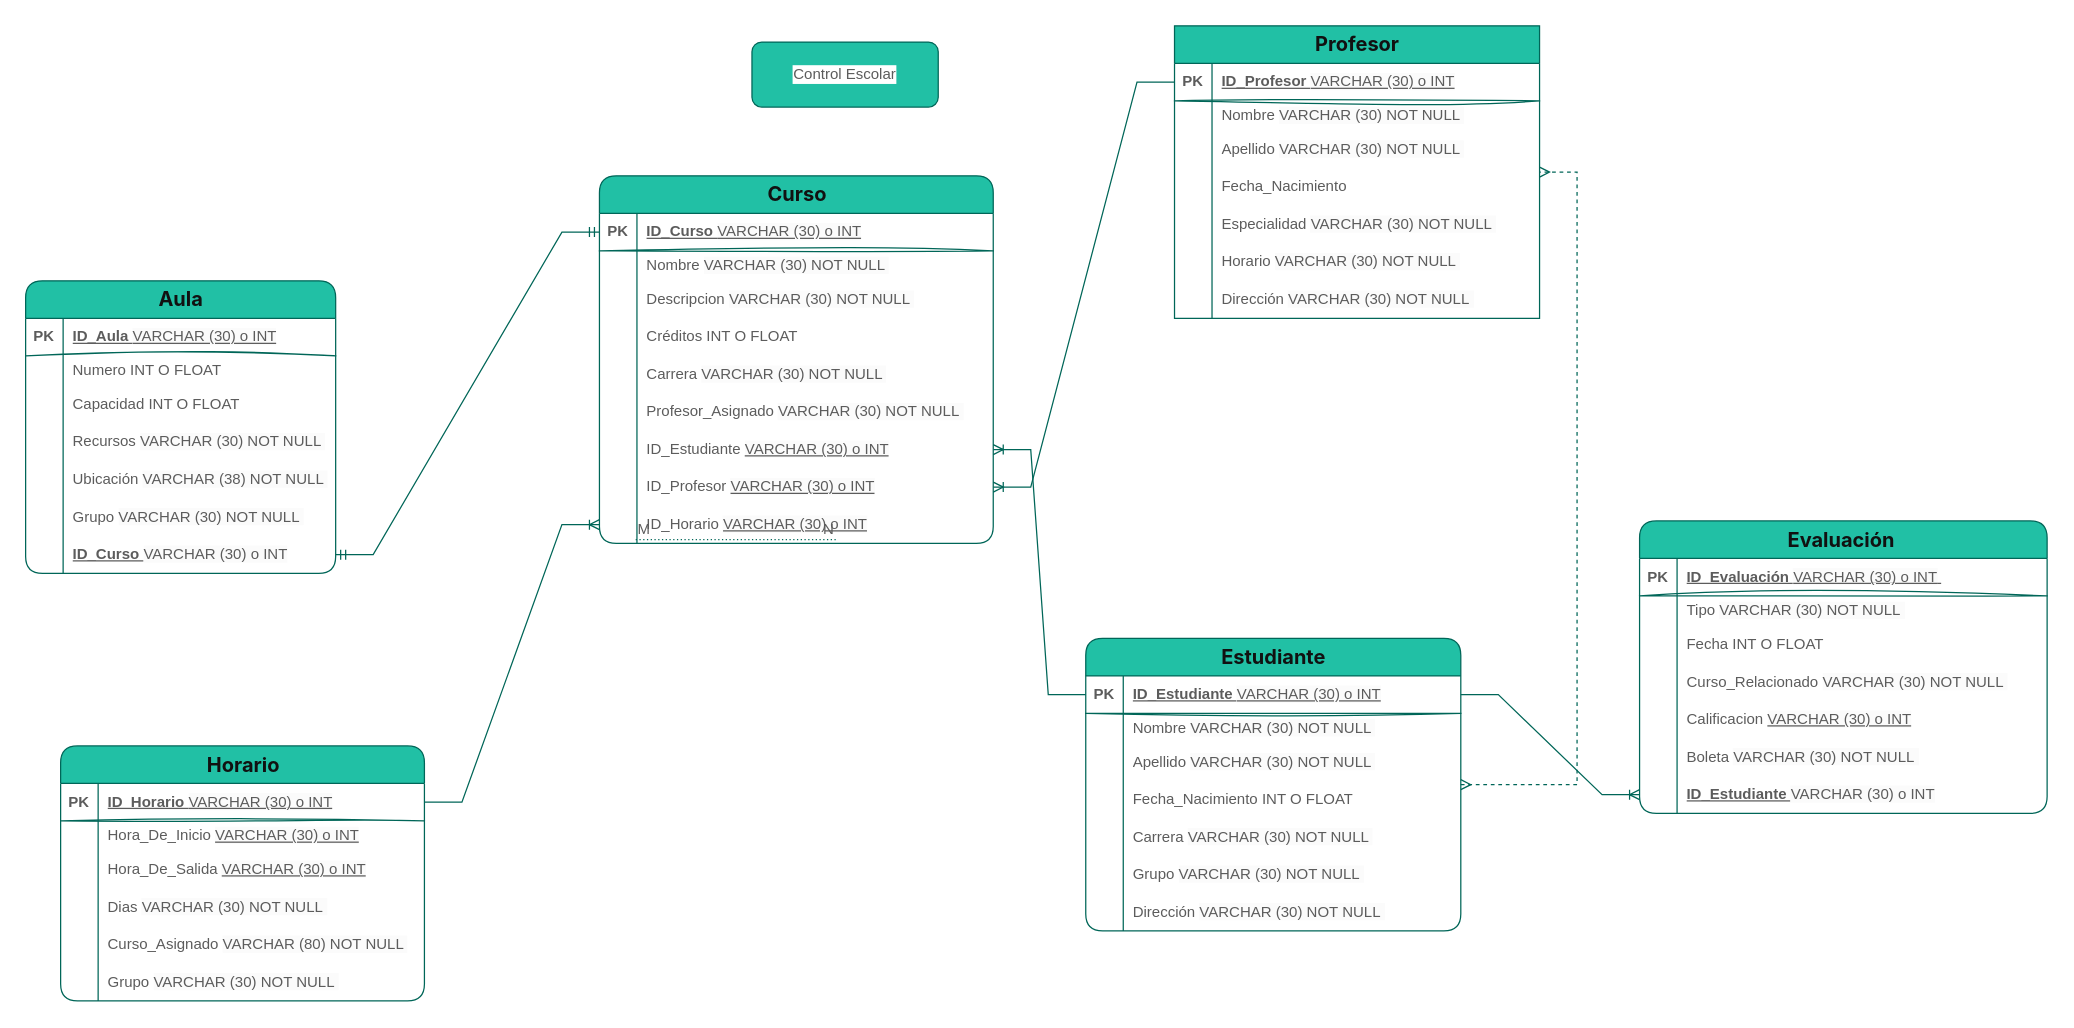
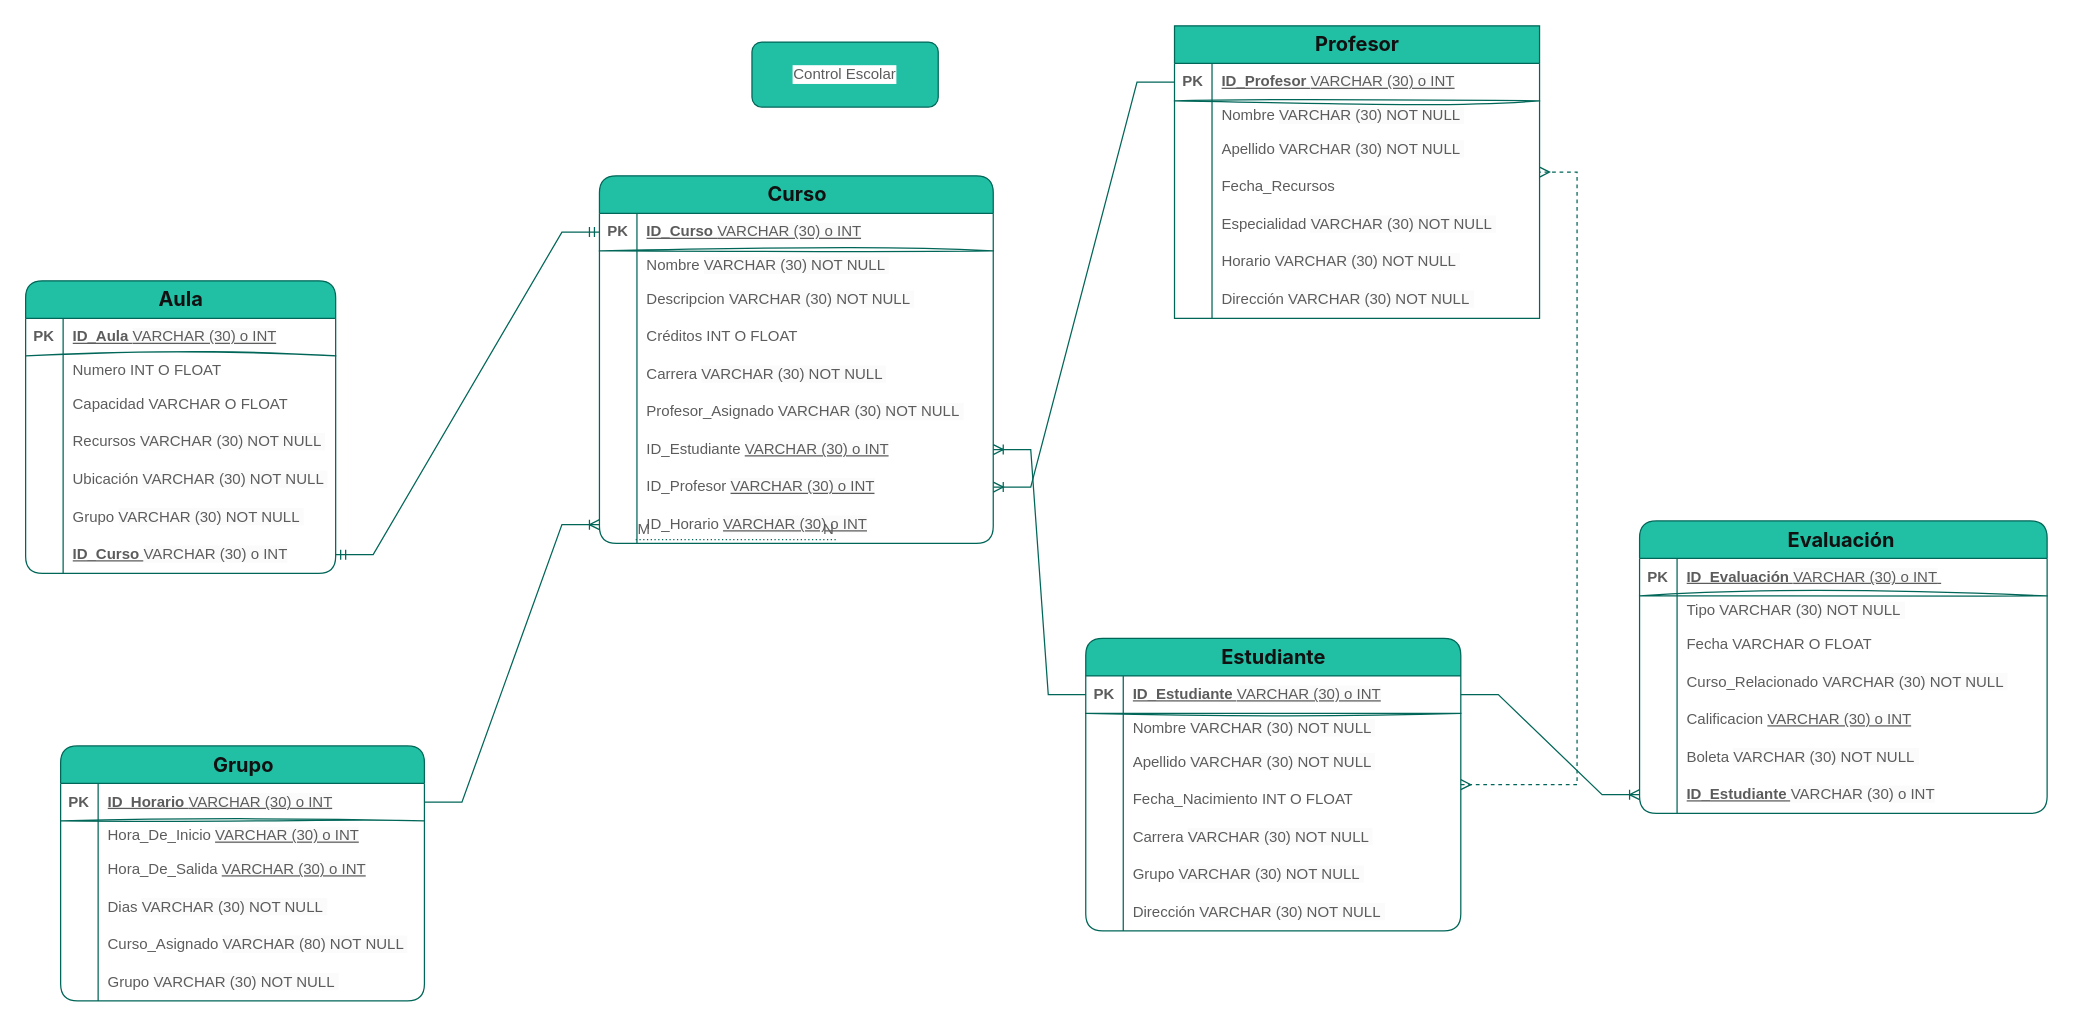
node "Fecha_Nacimiento": label "Fecha_Nacimiento" -> "Fecha_Recursos"
node "Capacidad INT O FLOAT": label "Capacidad INT O FLOAT" -> "Capacidad VARCHAR O FLOAT"
node "Ubicación VARCHAR (38) NOT NULL": label "Ubicación VARCHAR (38) NOT NULL" -> "Ubicación VARCHAR (30) NOT NULL"
node "Fecha INT O FLOAT": label "Fecha INT O FLOAT" -> "Fecha VARCHAR O FLOAT"
node "Horario": label "Horario" -> "Grupo"
